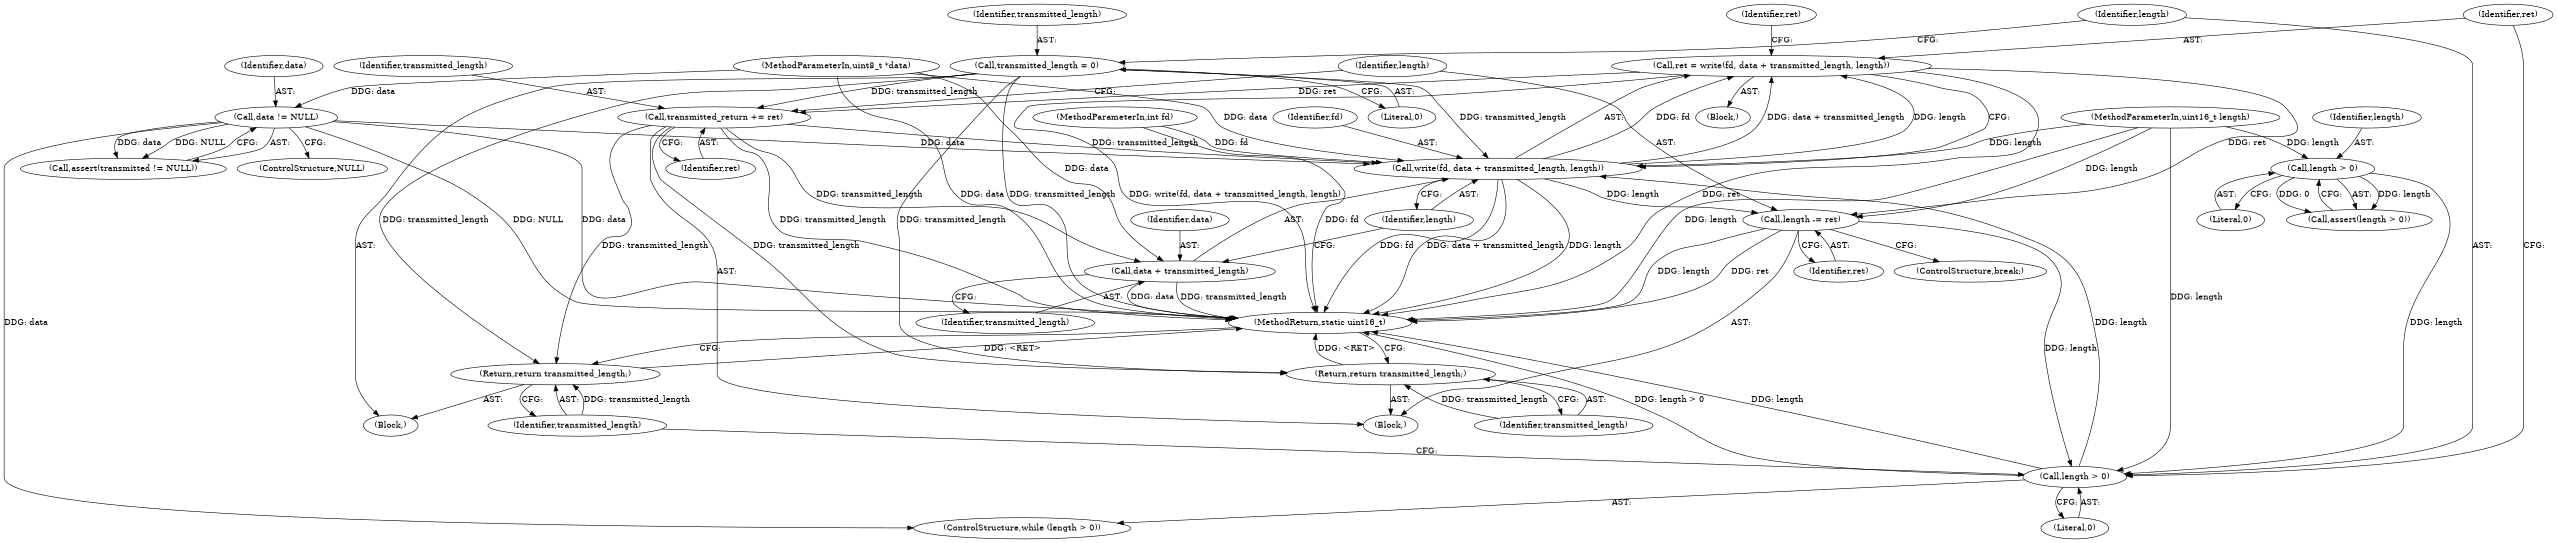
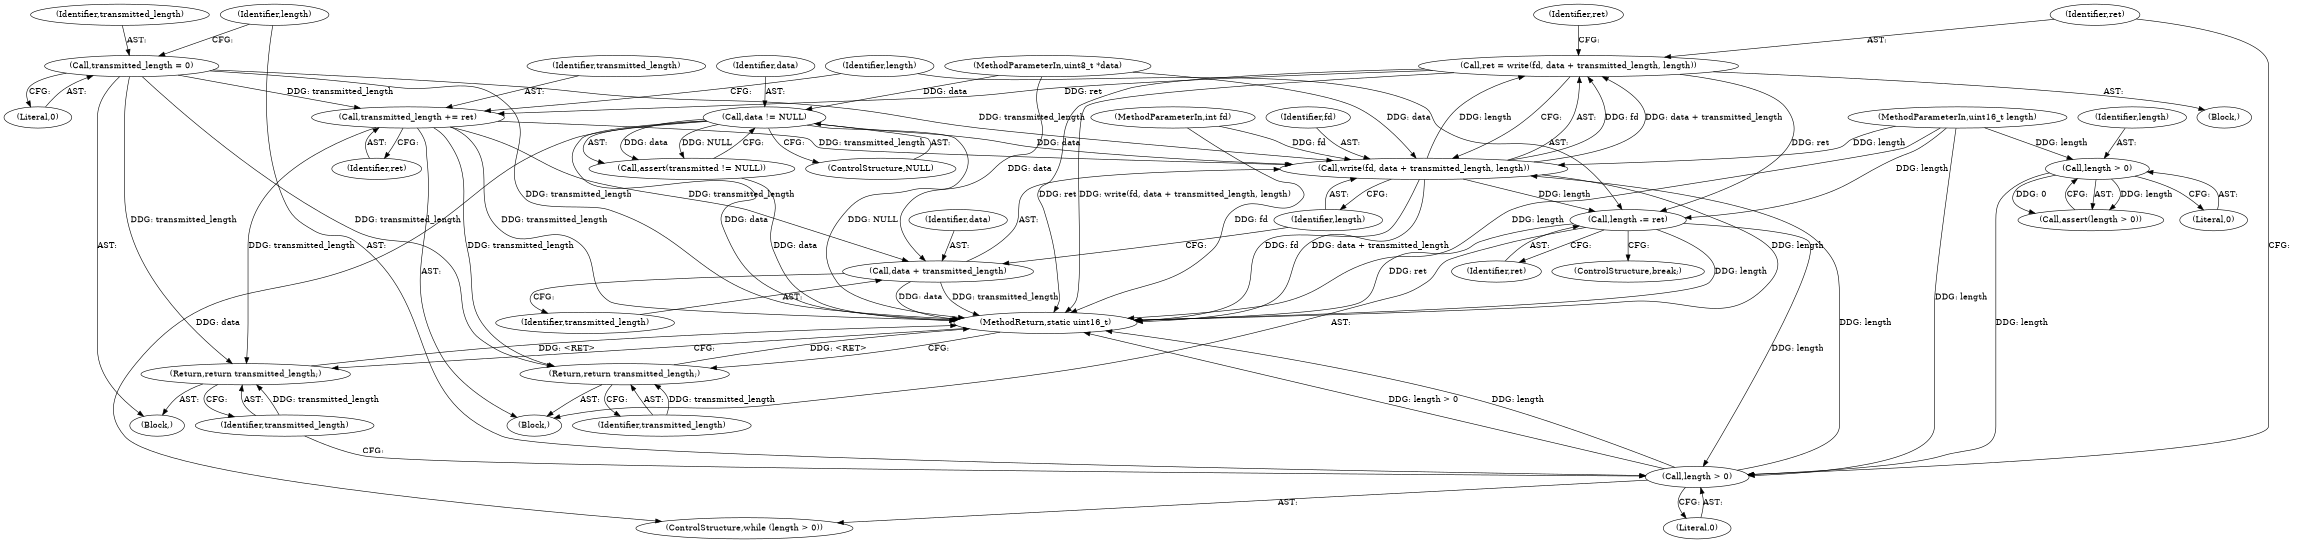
node "(Call,transmitted_return += ret)": label "(Call,transmitted_return += ret)" -> "(Call,transmitted_length += ret)"
edge "(ControlStructure,NULL)" -> "(Call,data != NULL)": added, label "AST:"
edge "(MethodParameterIn,uint8_t *data)" -> "(MethodReturn,static uint16_t)": now "(Call,assert(transmitted != NULL))" -> "(MethodReturn,static uint16_t)"
